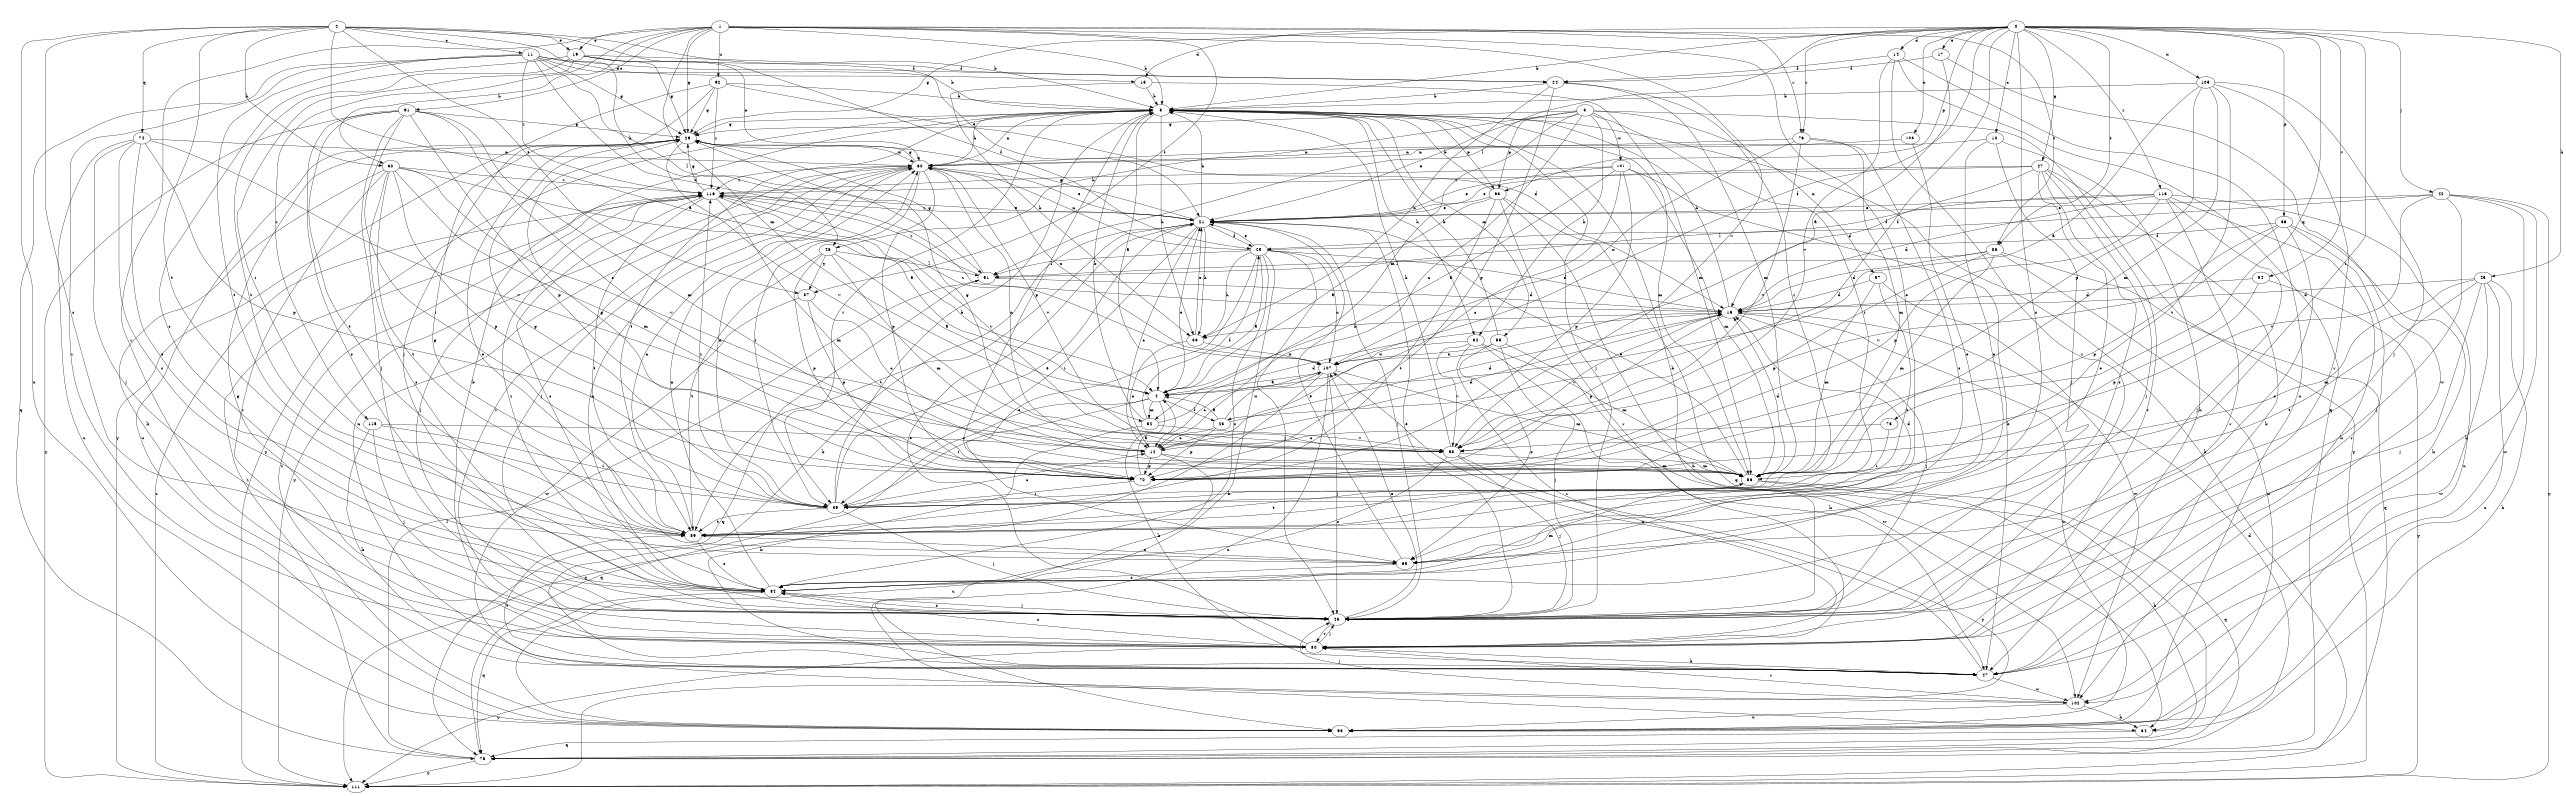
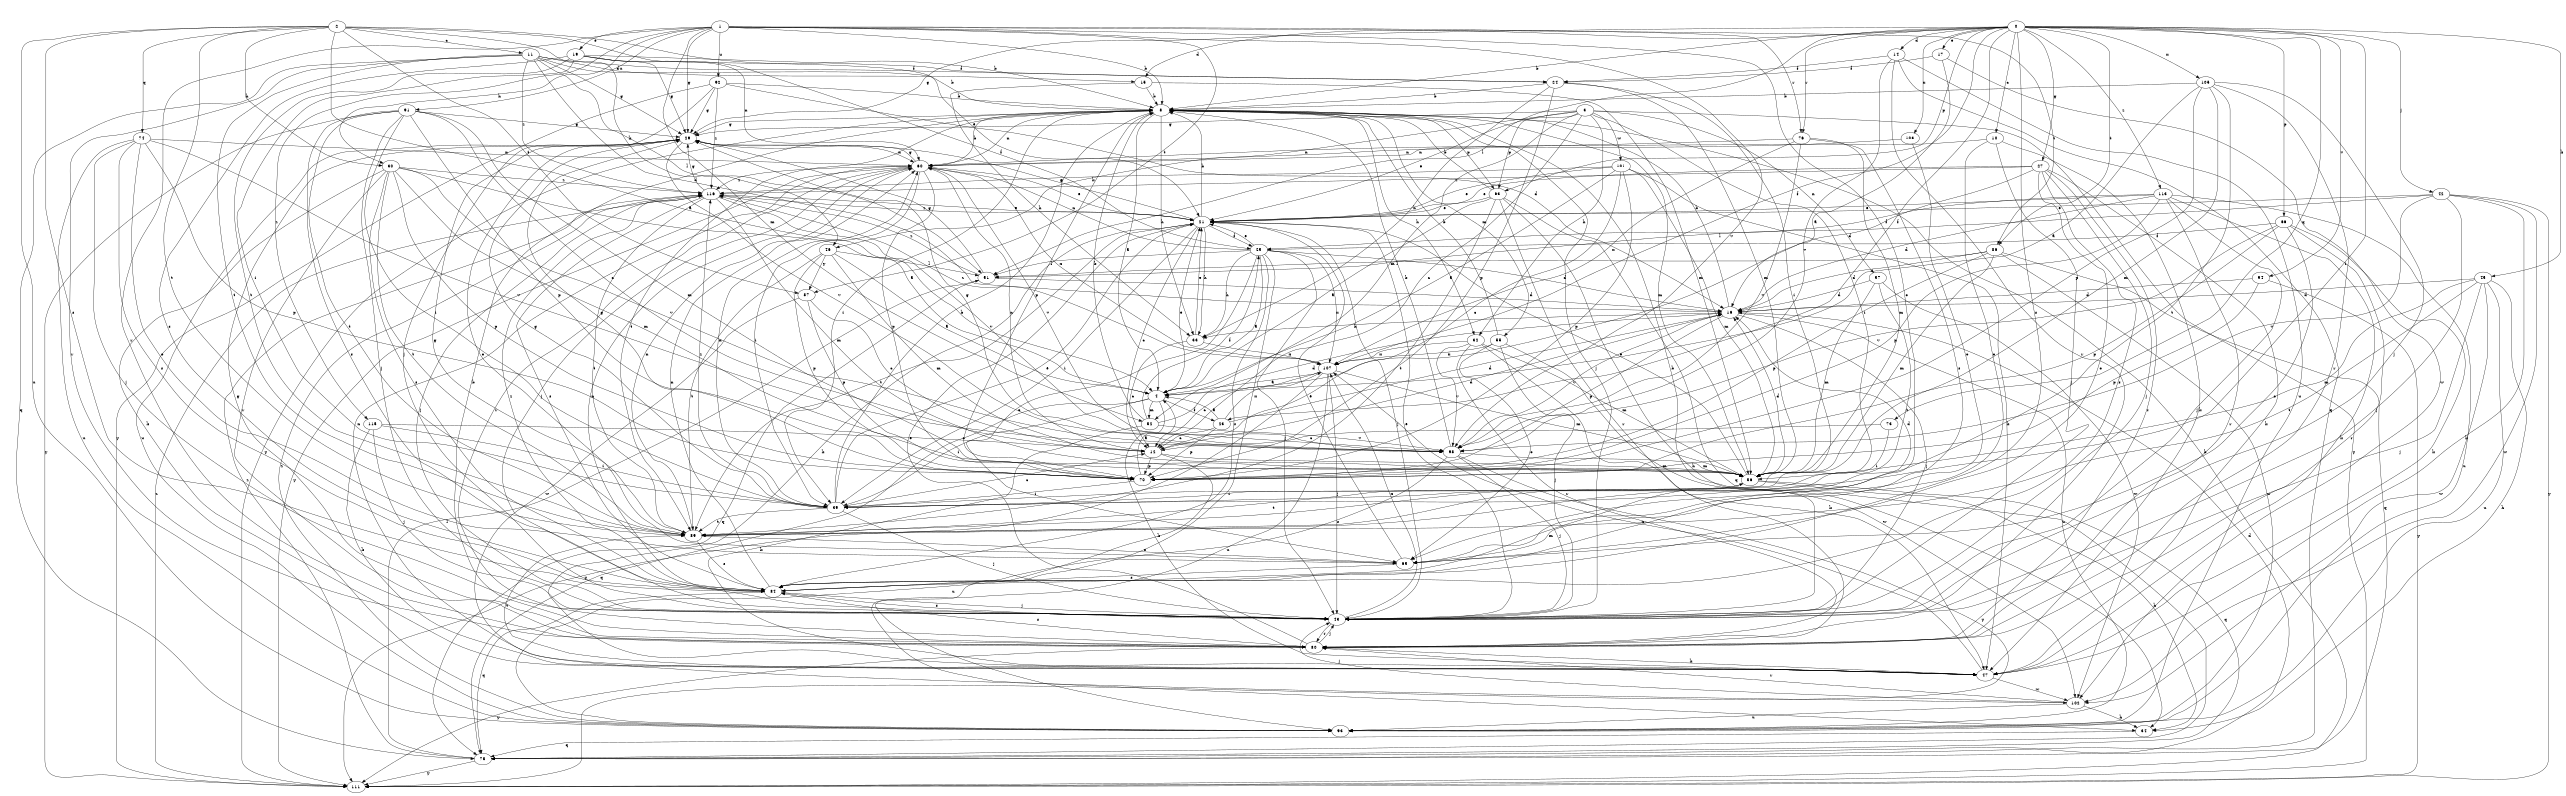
edge "2" -> "19": removed, label "e"
edge "25" -> "34": label "h" -> "i"
